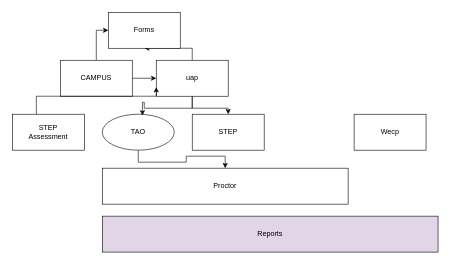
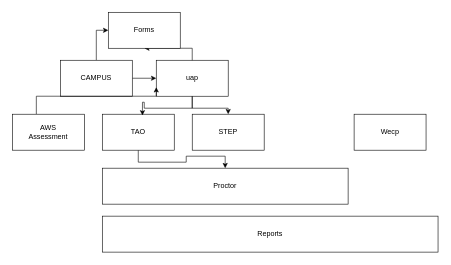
node "STEP Assessment": label "STEP Assessment" -> "AWS Assessment"
node "TAO": shape ellipse -> rectangle
node "Reports": fillcolor #e1d5e7 -> #ffffff
